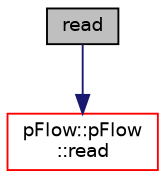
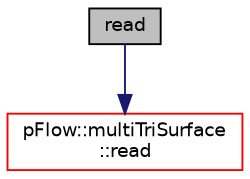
node "pFlow::pFlow ::read": label "pFlow::pFlow ::read" -> "pFlow::multiTriSurface ::read"
